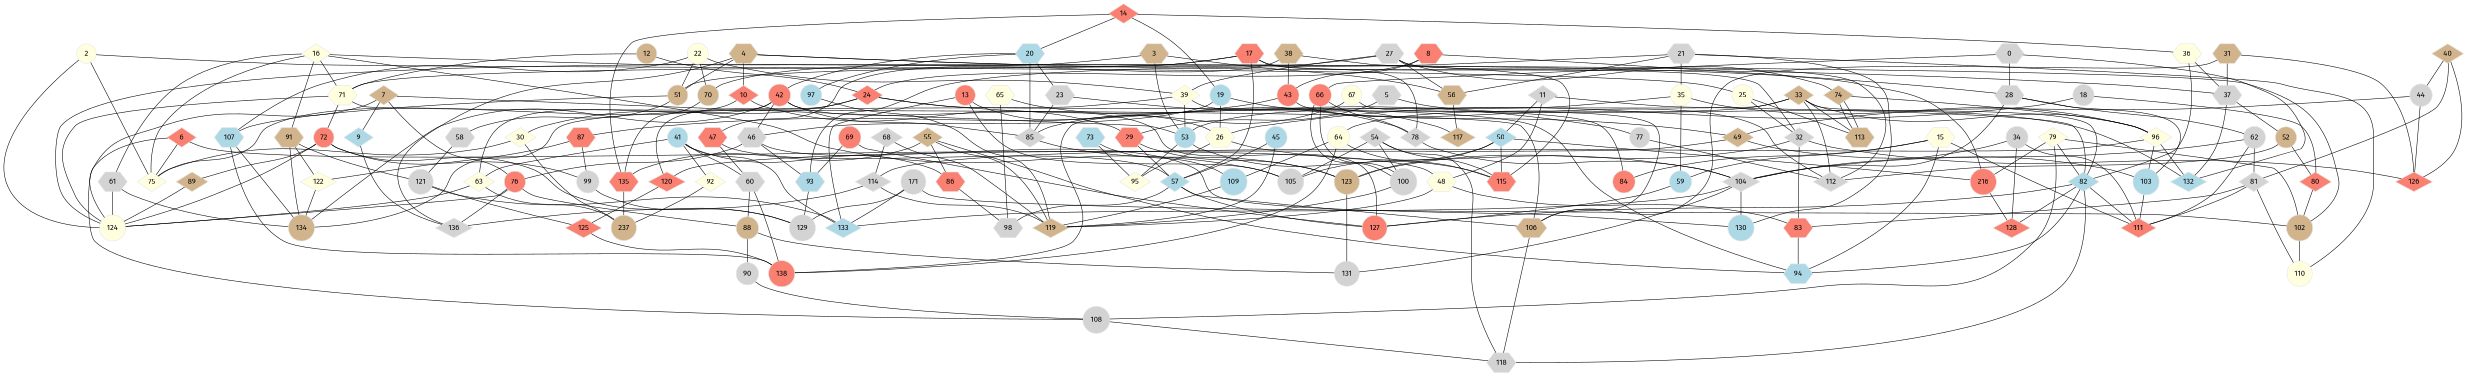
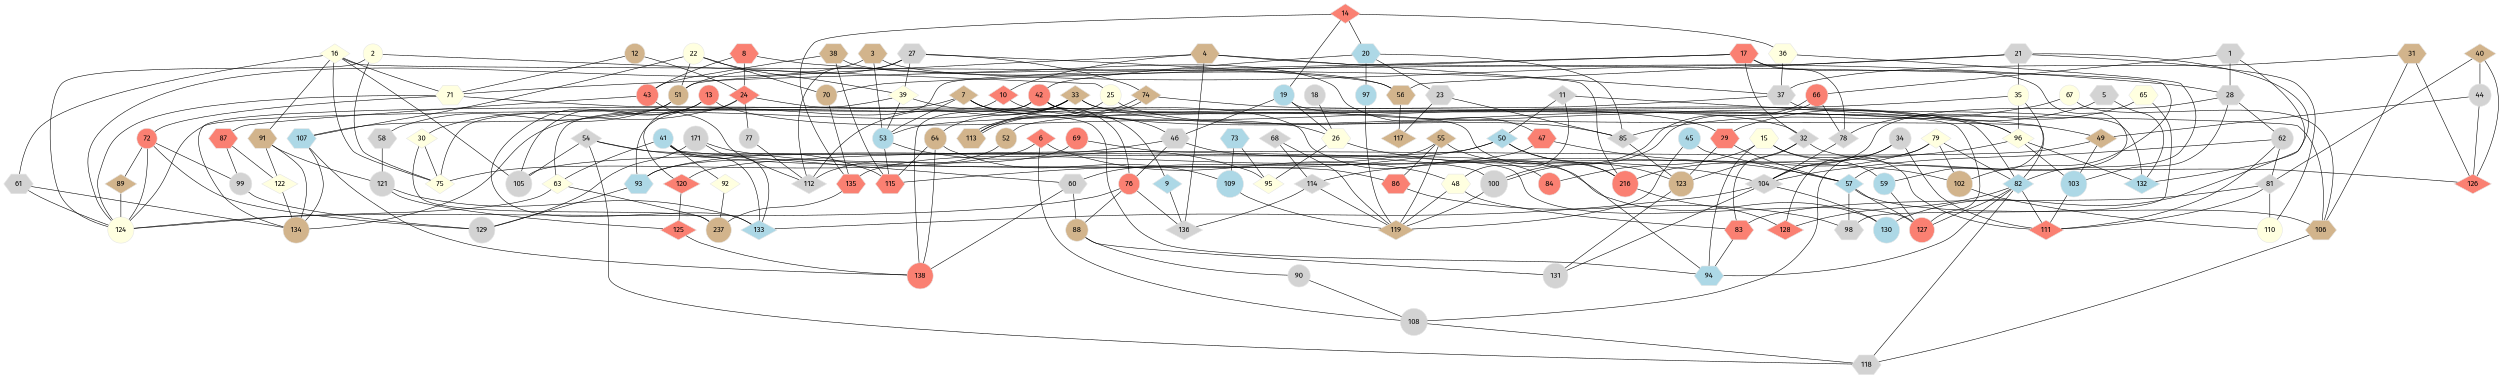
node "0": label "0" -> "1"
edge "7" -- "216": added
node "64": fillcolor lightyellow -> tan
node "80": removed
